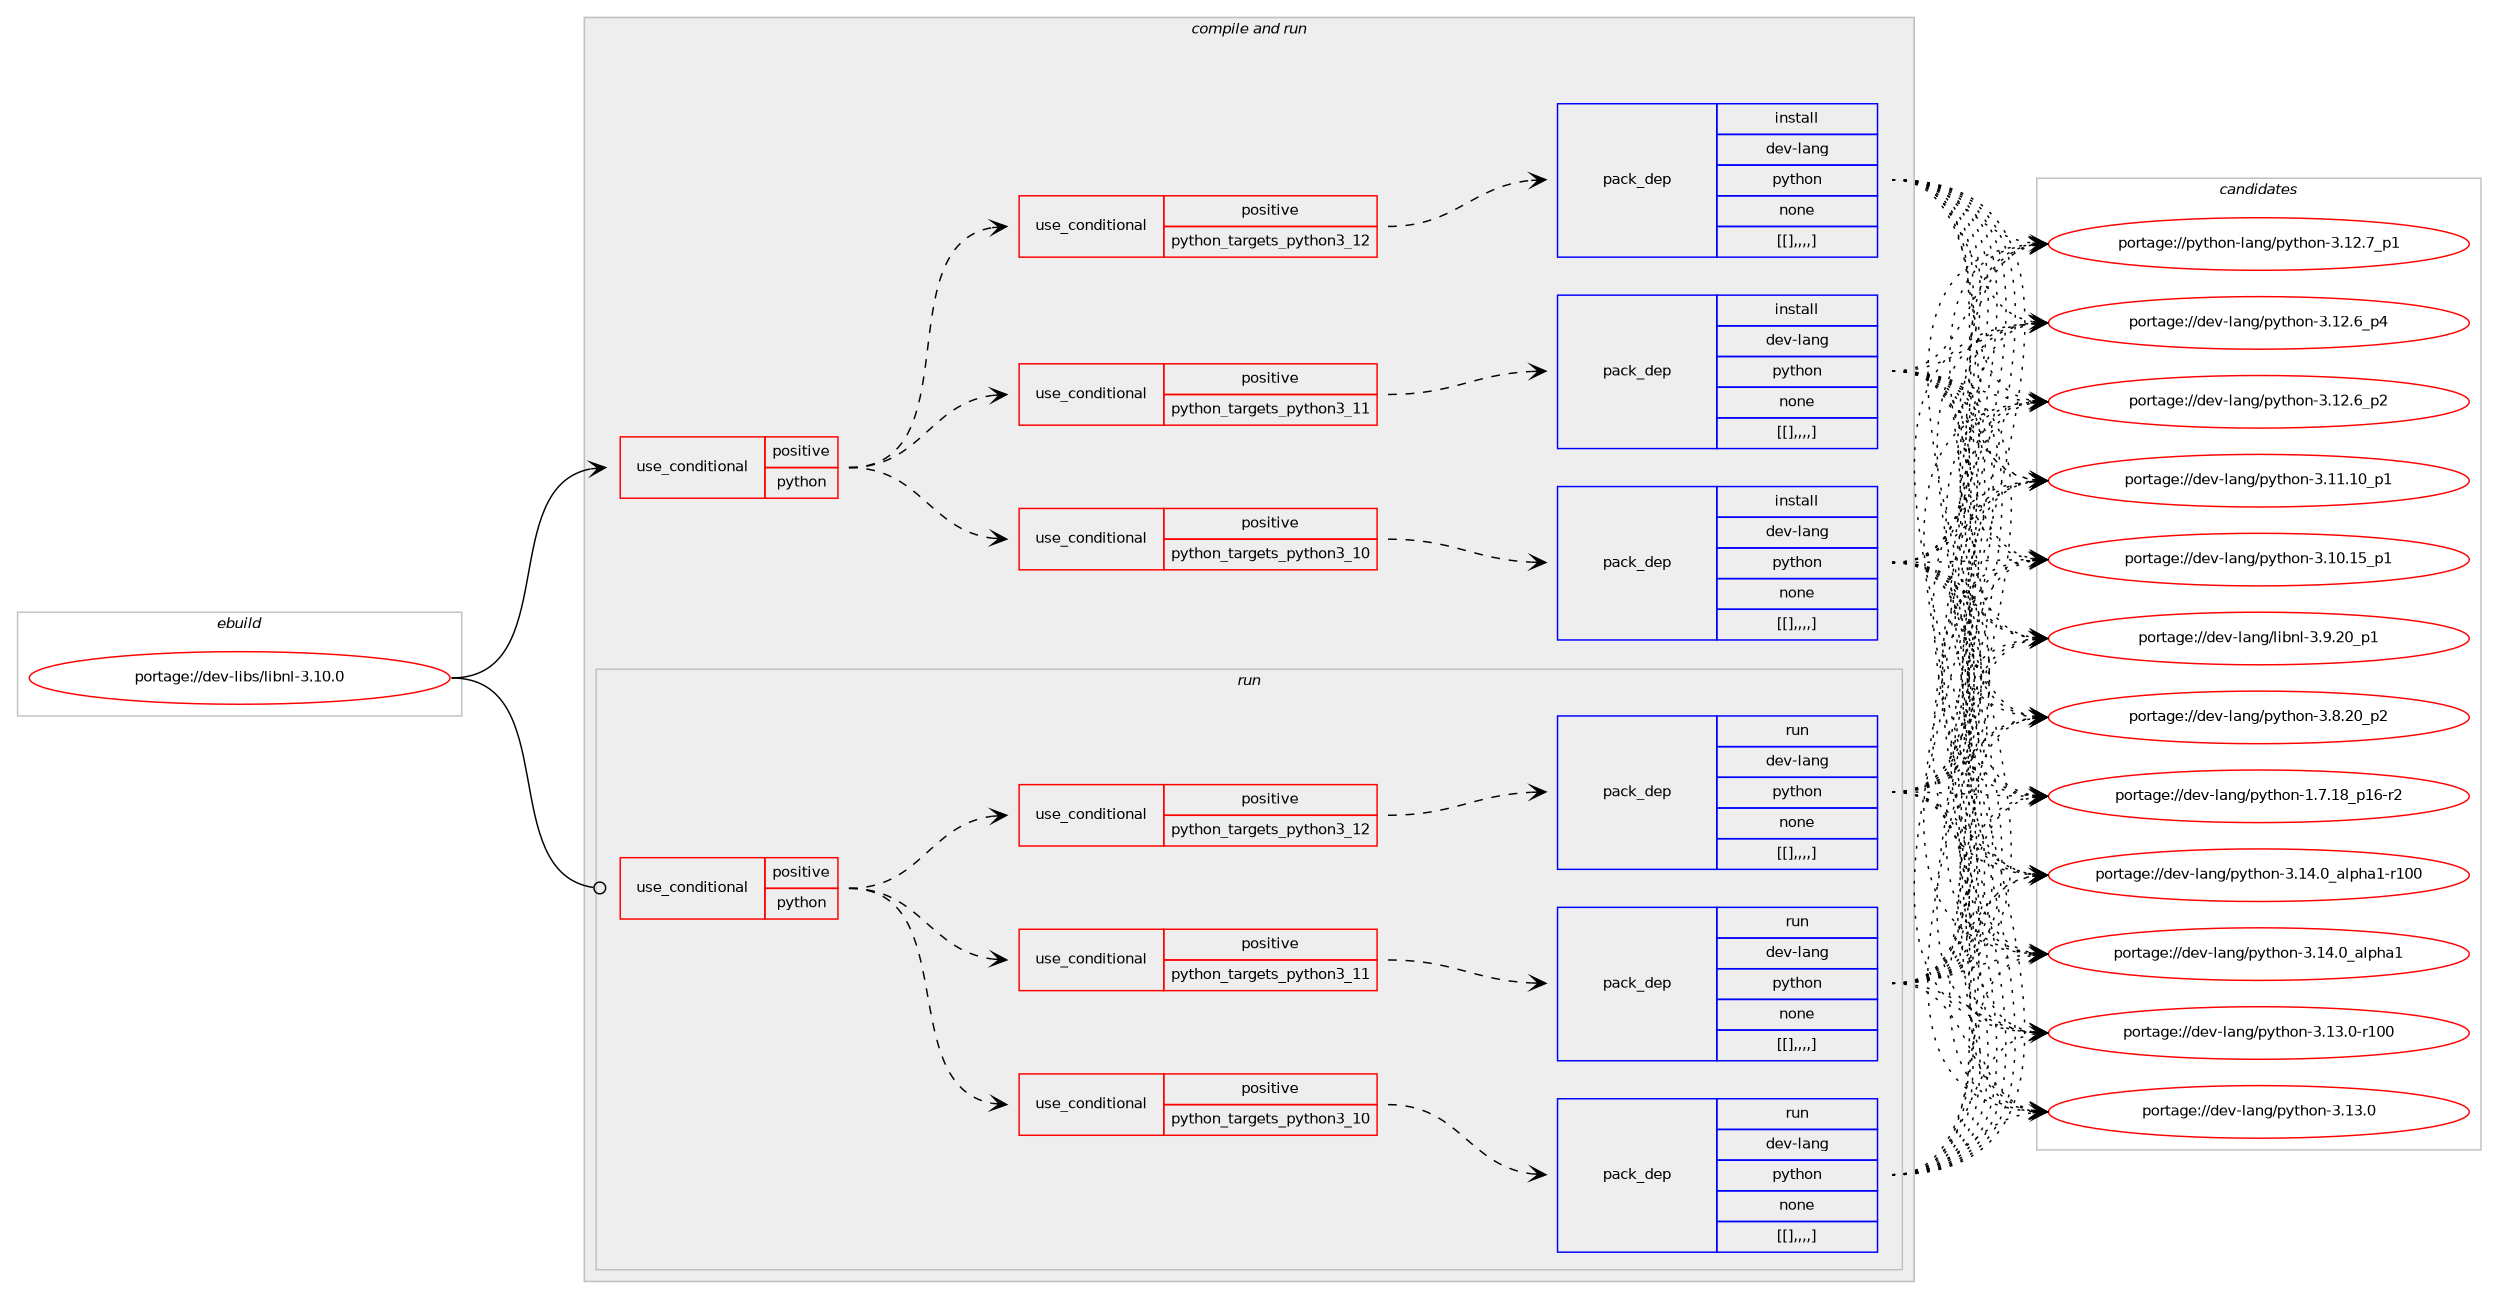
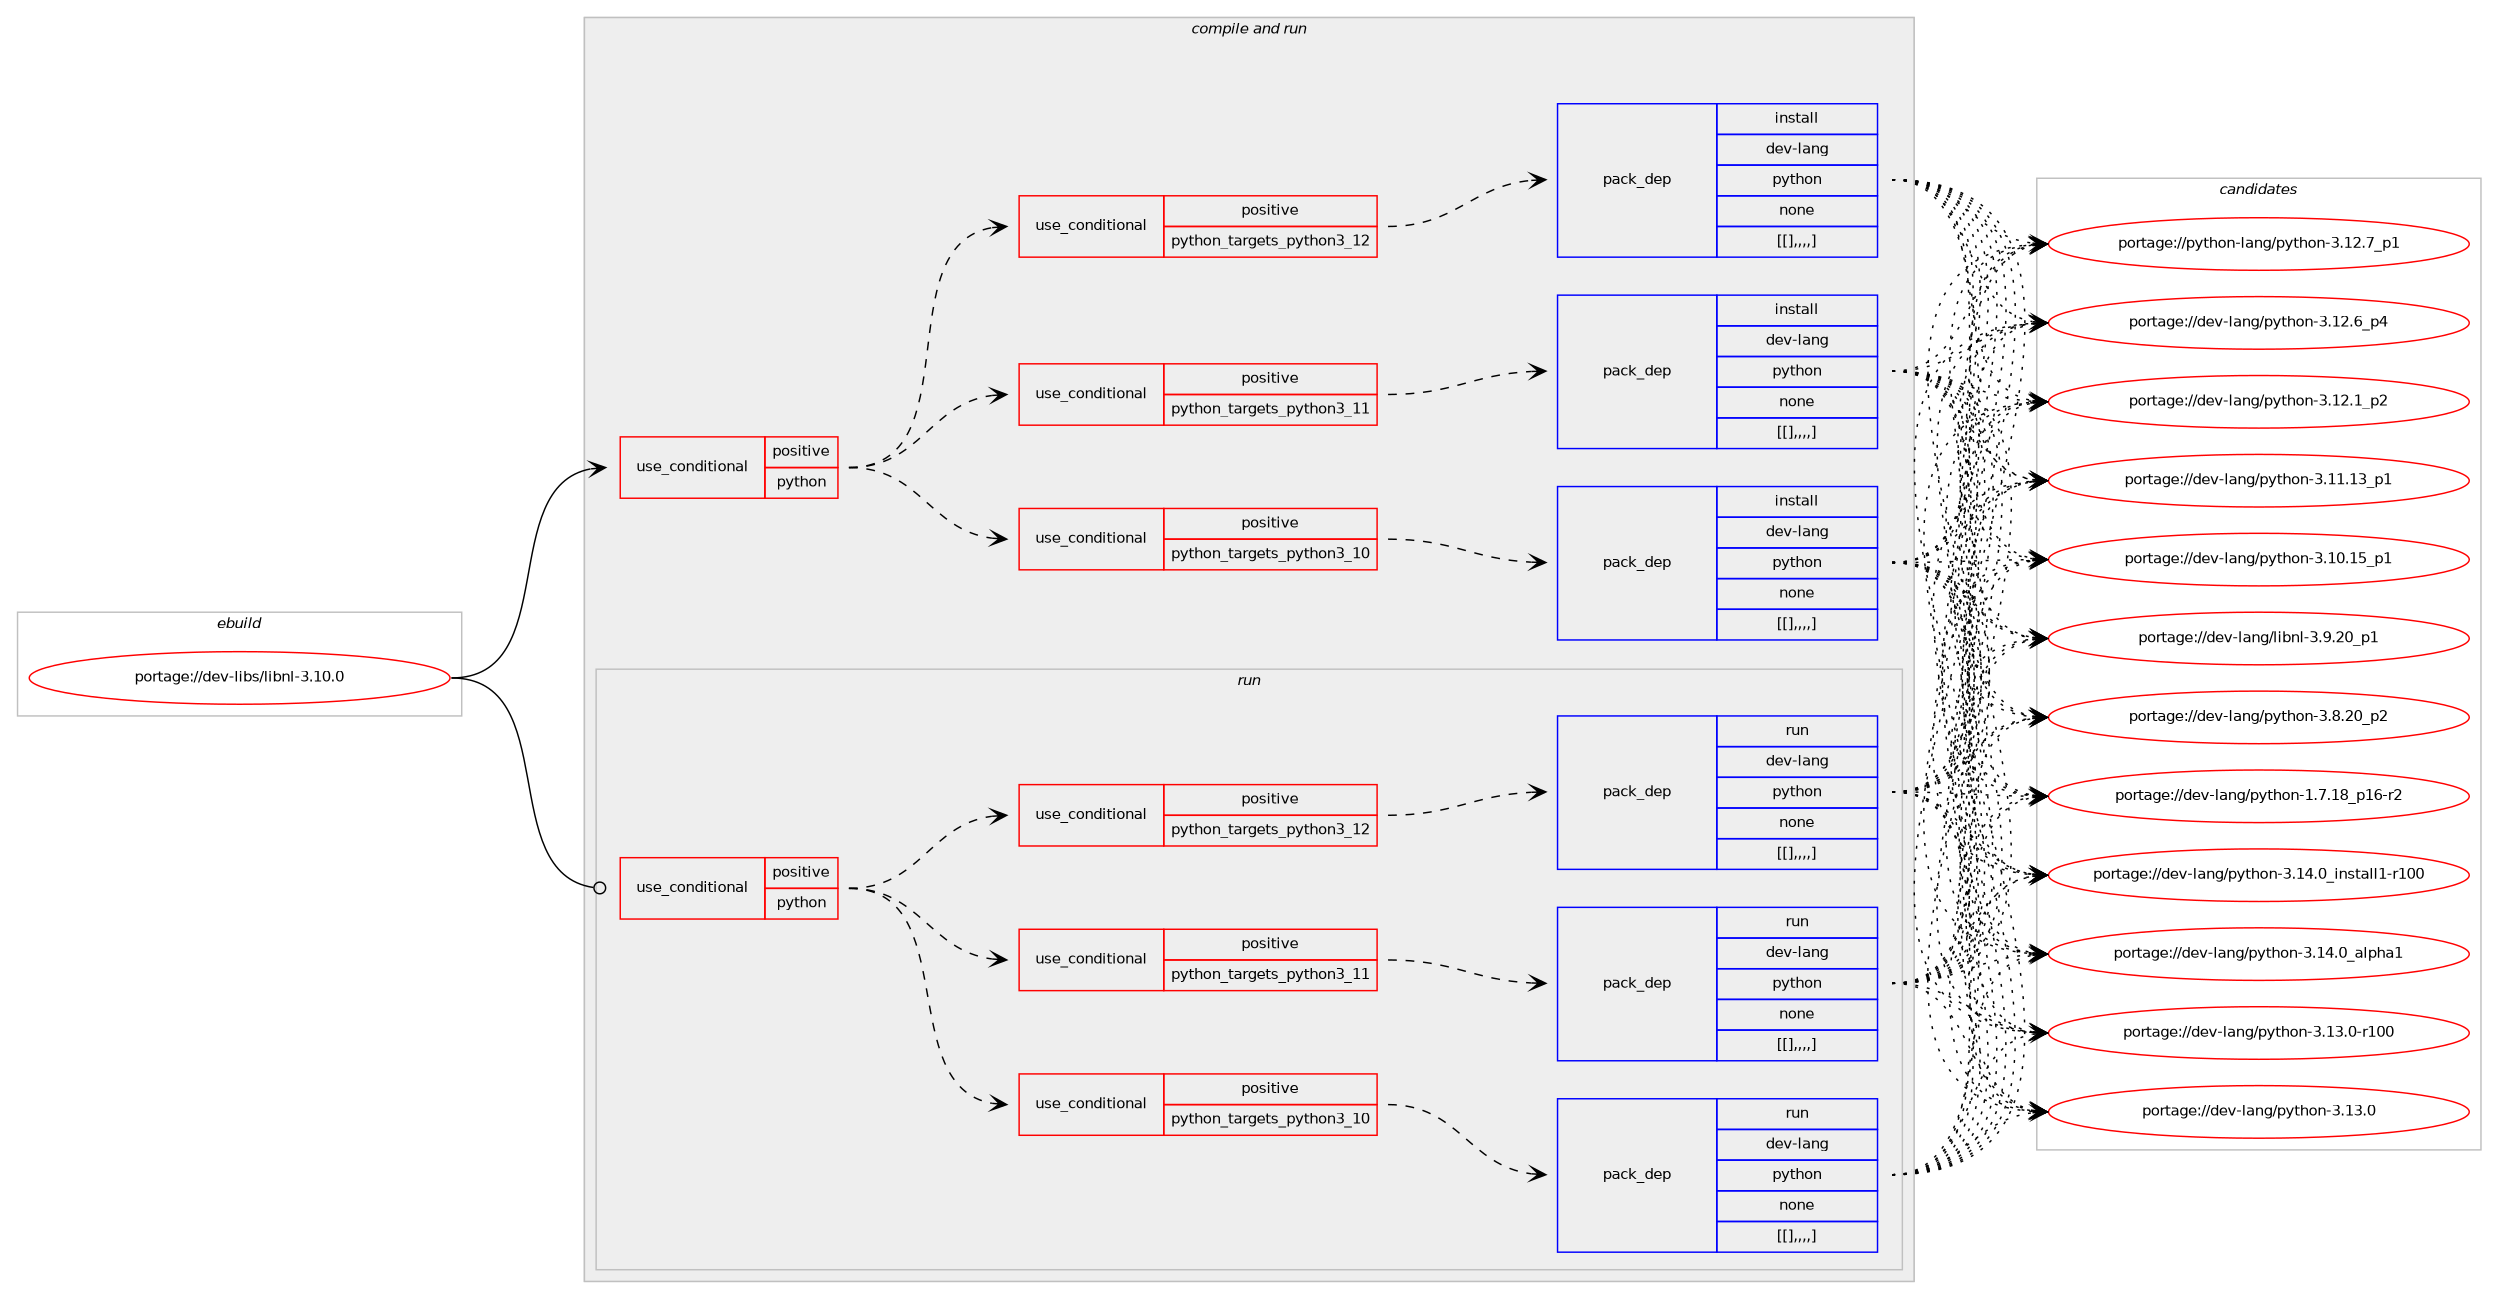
node "portage://dev-lang/python-3.12.6_p2": label "portage://dev-lang/python-3.12.6_p2" -> "portage://dev-lang/python-3.12.1_p2"
node "portage://dev-lang/python-3.11.10_p1": label "portage://dev-lang/python-3.11.10_p1" -> "portage://dev-lang/python-3.11.13_p1"
node "portage://dev-lang/python-3.14.0_alpha1-r100": label "portage://dev-lang/python-3.14.0_alpha1-r100" -> "portage://dev-lang/python-3.14.0_install1-r100"
